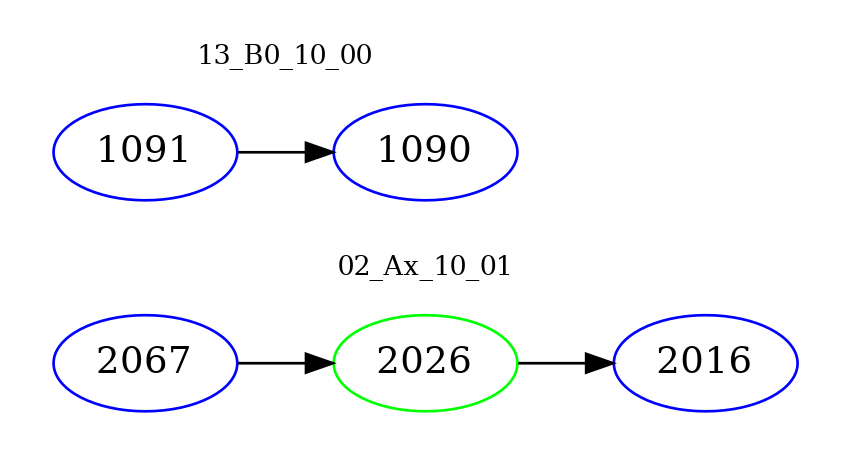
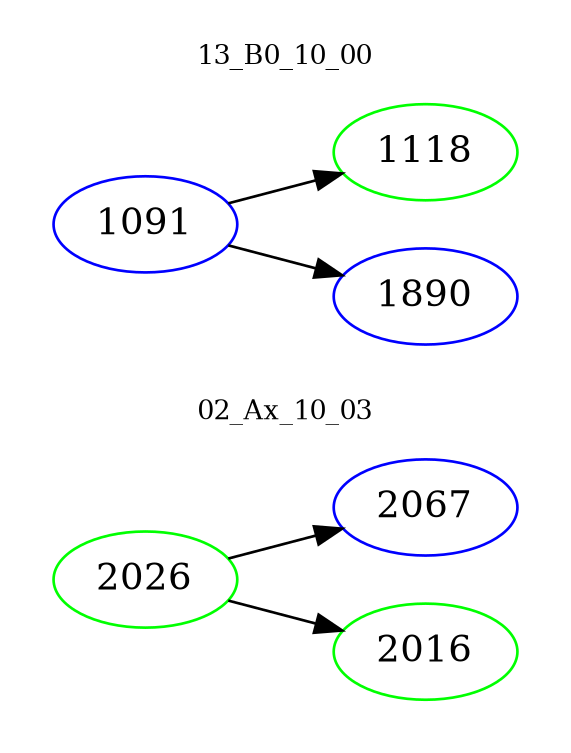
node "1090": label "1090" -> "1890"
node "1118": added
cluster "02_Ax_10_01": label "02_Ax_10_01" -> "02_Ax_10_03"
edge "2067" -> "2026": reversed
node "2016": color blue -> green
